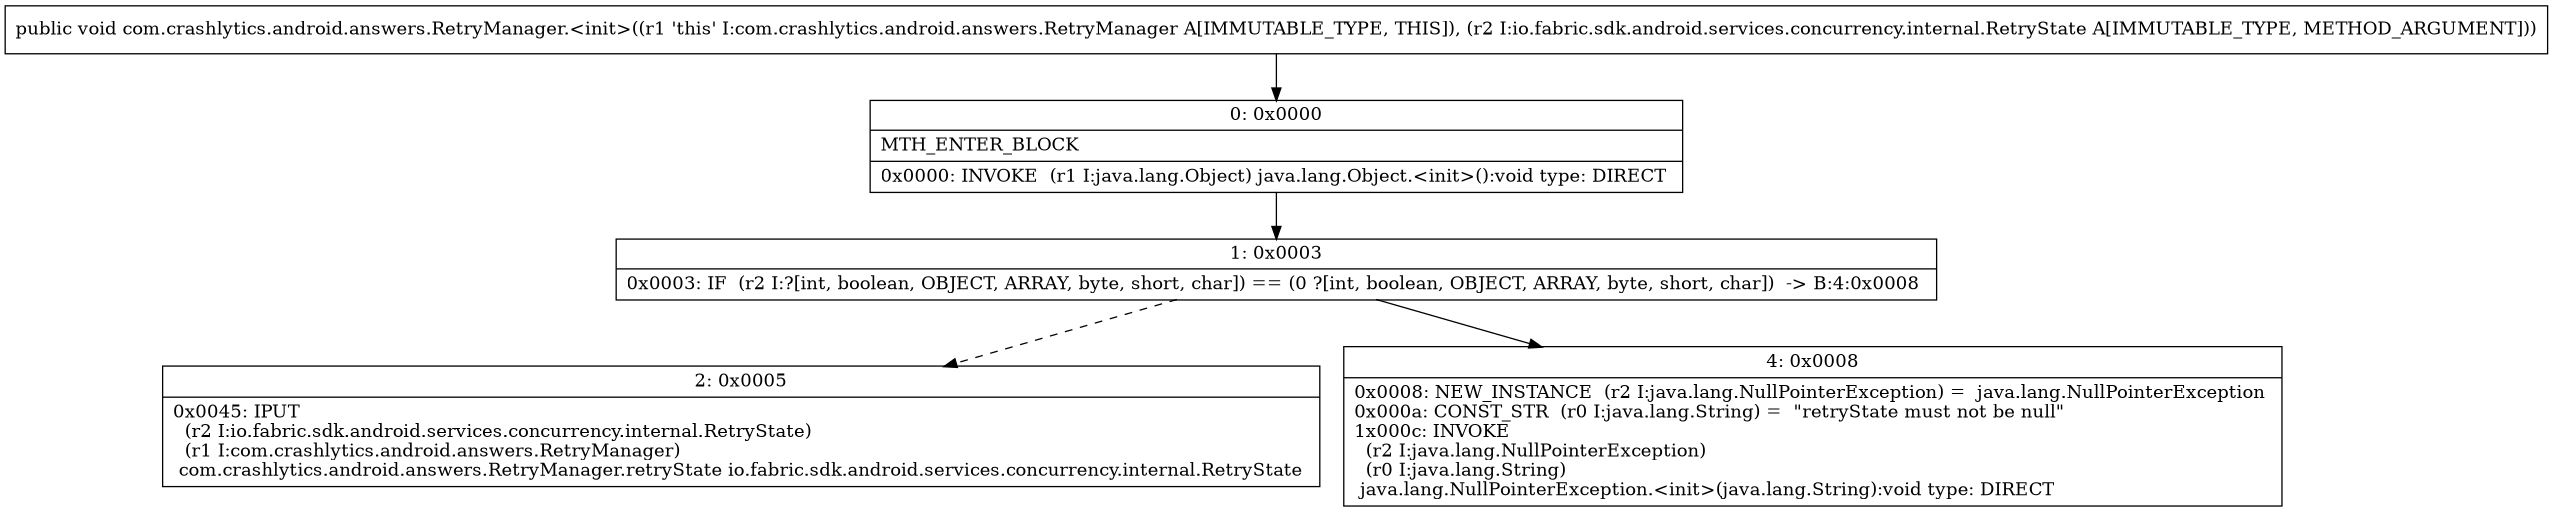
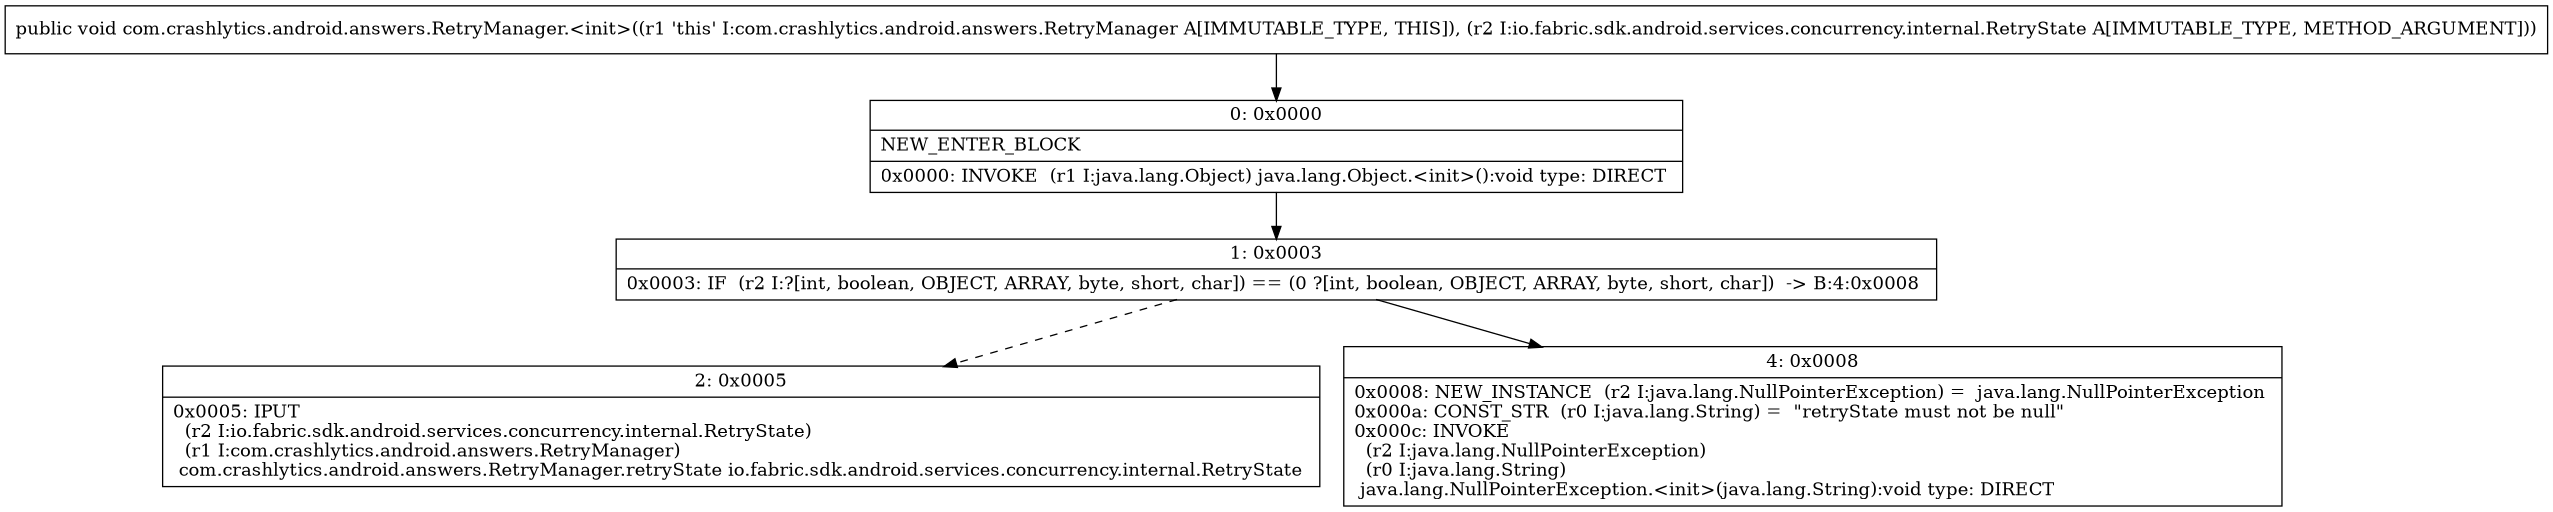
node "0: 0x0000": text "MTH_ENTER_BLOCK" -> "NEW_ENTER_BLOCK"
node "2: 0x0005": text "0x0045: IPUT" -> "0x0005: IPUT"
node "4: 0x0008": text "1x000c: INVOKE" -> "0x000c: INVOKE"
